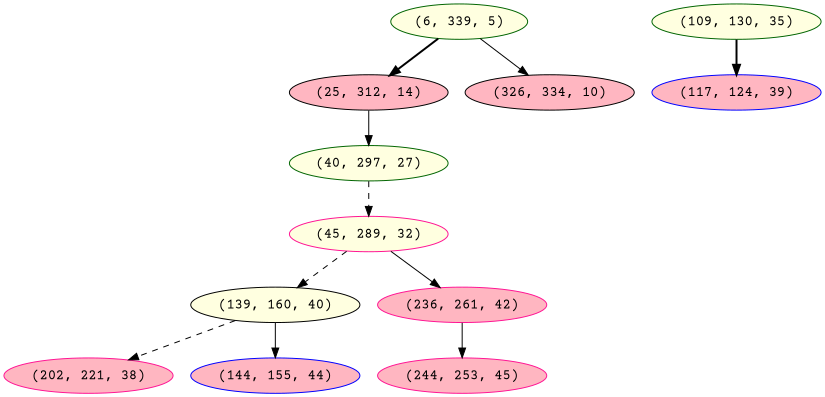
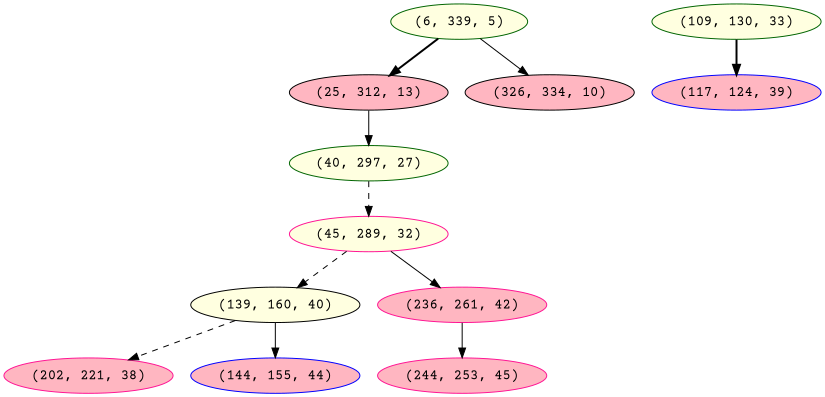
node "(109, 130, 35)": label "(109, 130, 35)" -> "(109, 130, 33)"
node "(25, 312, 14)": label "(25, 312, 14)" -> "(25, 312, 13)"
